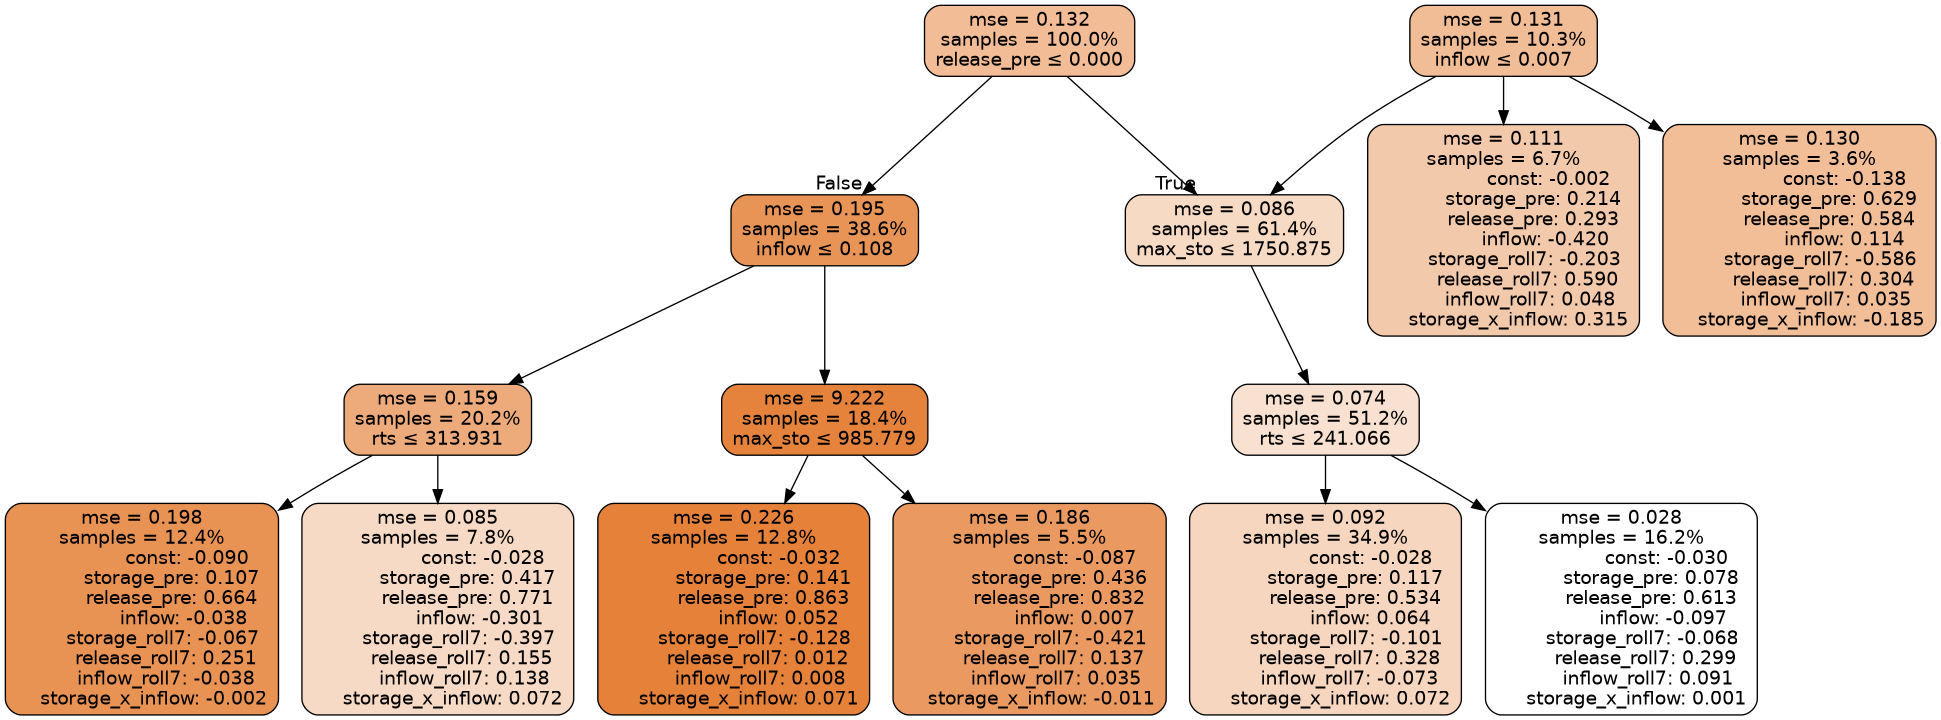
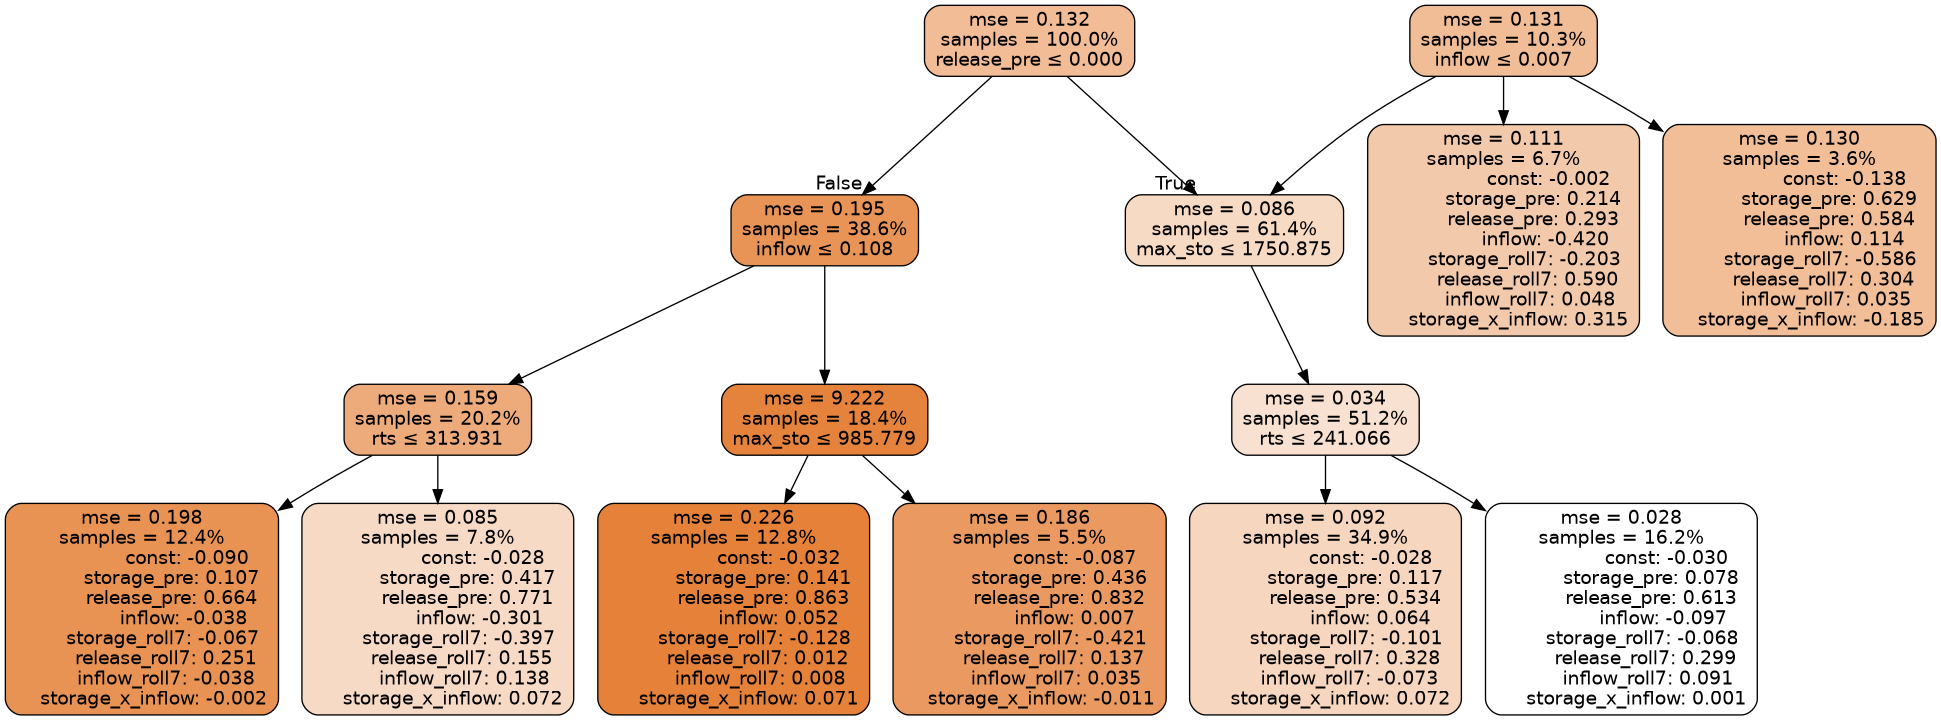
node "mse = 0.074 samples = 51.2% rts ≤ 241.066": label "mse = 0.074 samples = 51.2% rts ≤ 241.066" -> "mse = 0.034 samples = 51.2% rts ≤ 241.066"
